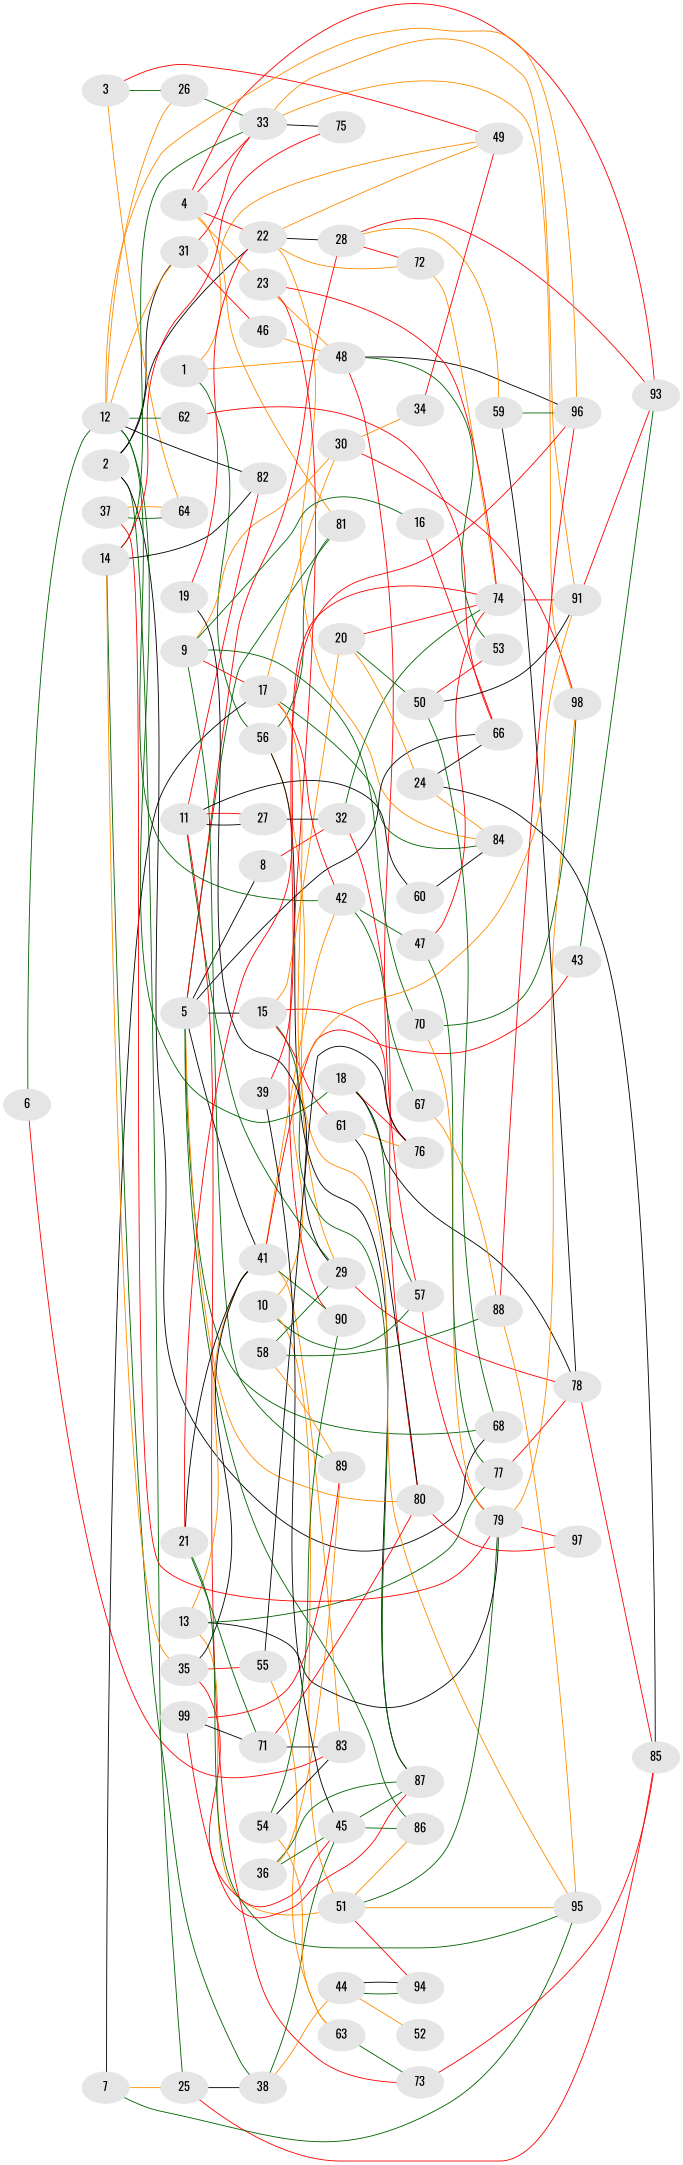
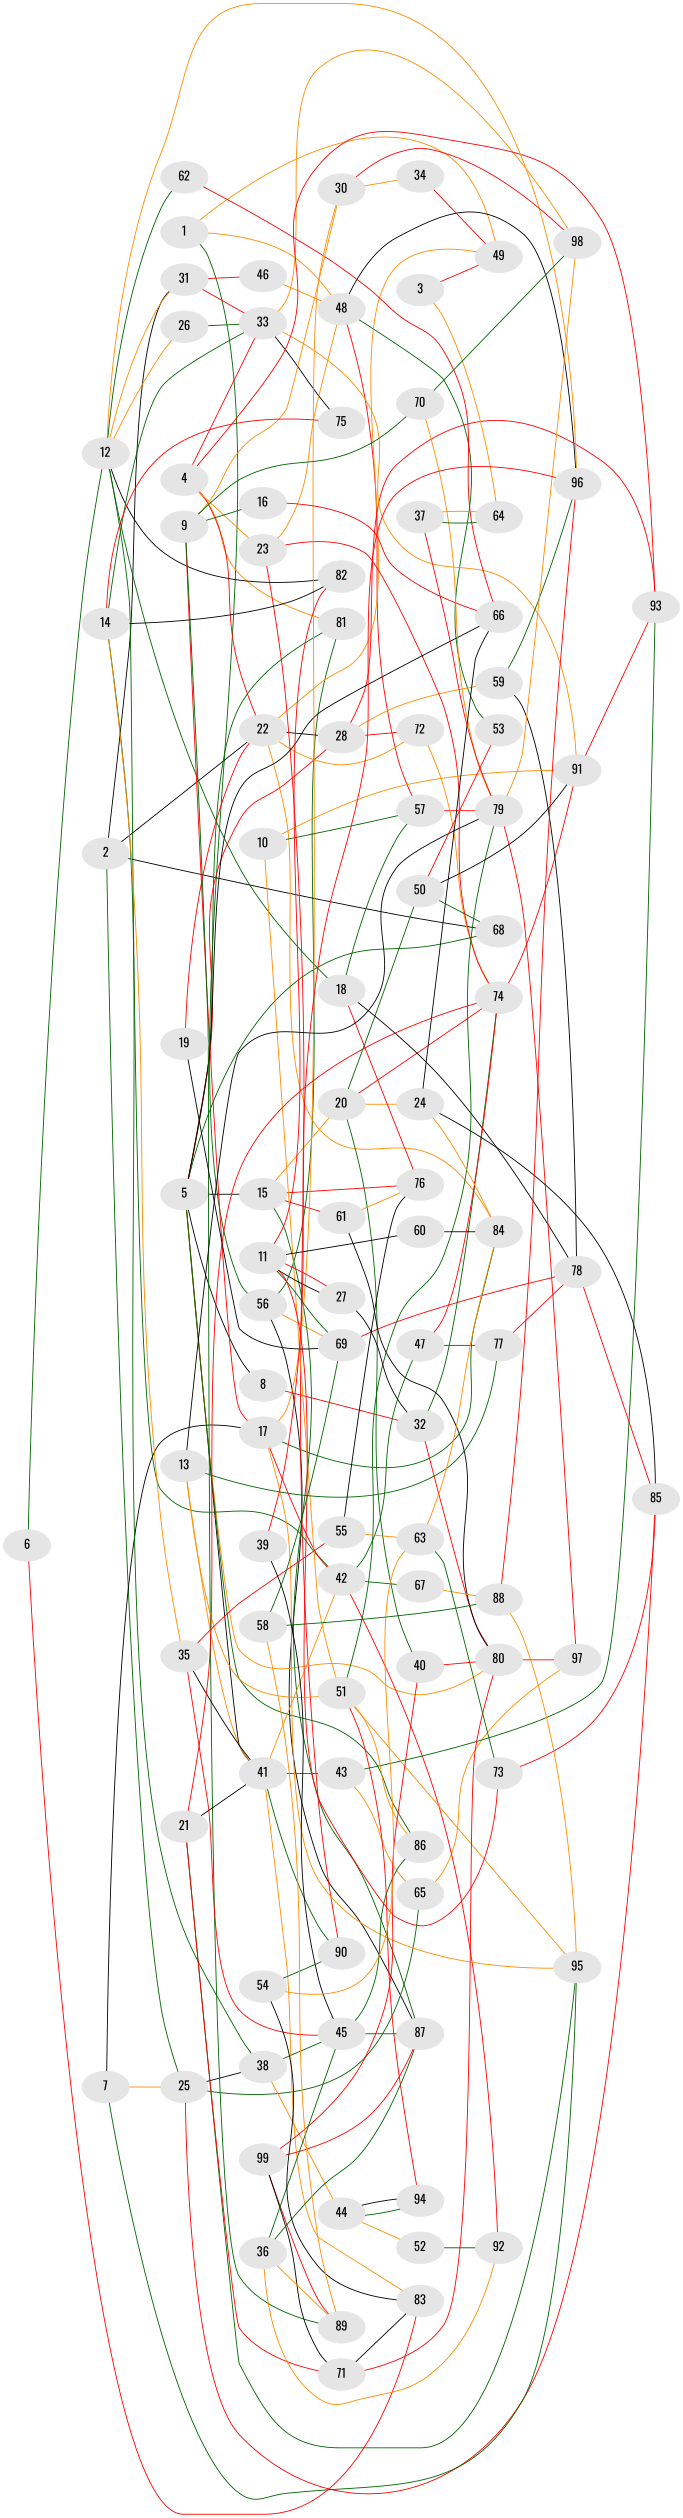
edge "3" -- "26": removed
node "29": label "29" -> "69"
edge "84" -- "63": added
edge "21" -- "71": color darkgreen -> red
node "40": added
node "65": added
node "92": added
